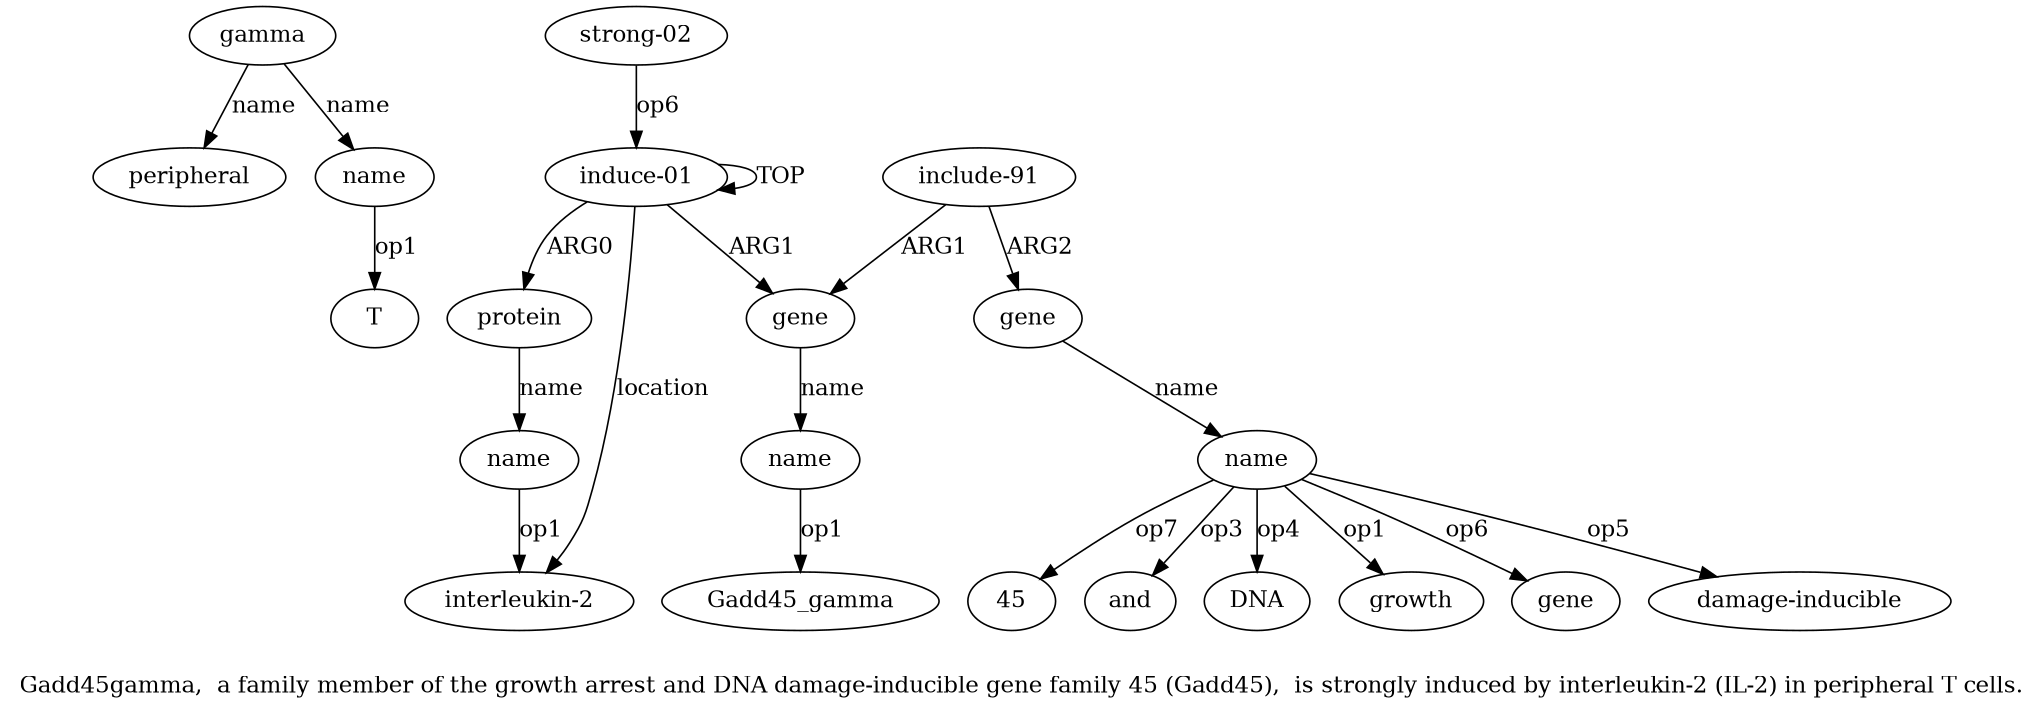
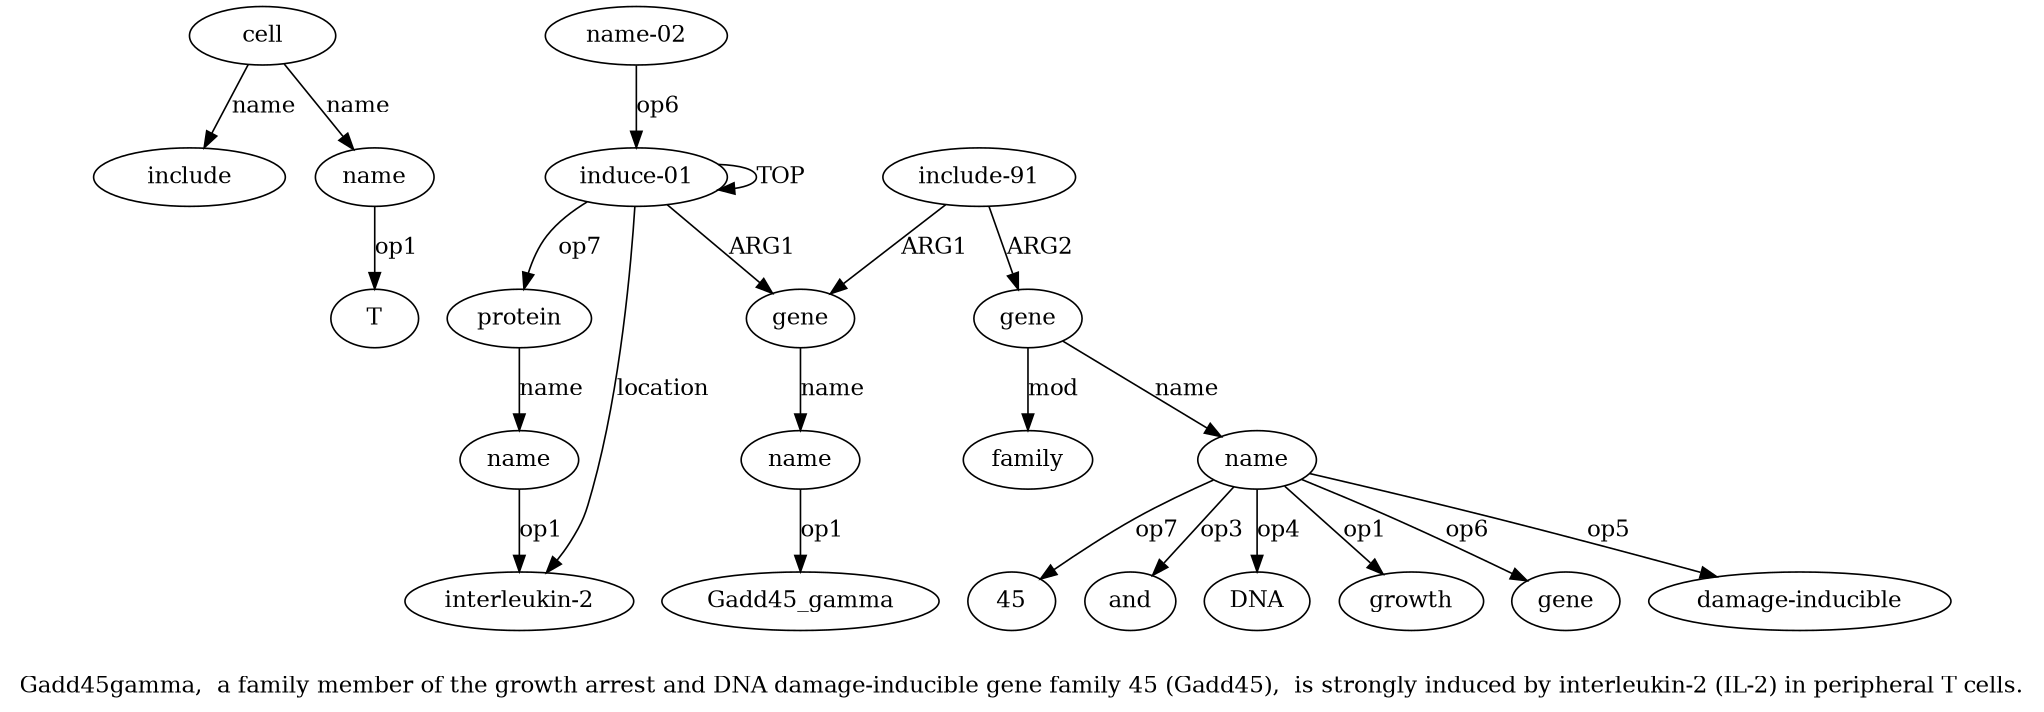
node "gamma": label "gamma" -> "cell"
node "strong-02": label "strong-02" -> "name-02"
node "peripheral": label "peripheral" -> "include"
edge "induce-01" -> "protein": label "ARG0" -> "op7"
node "family": added
